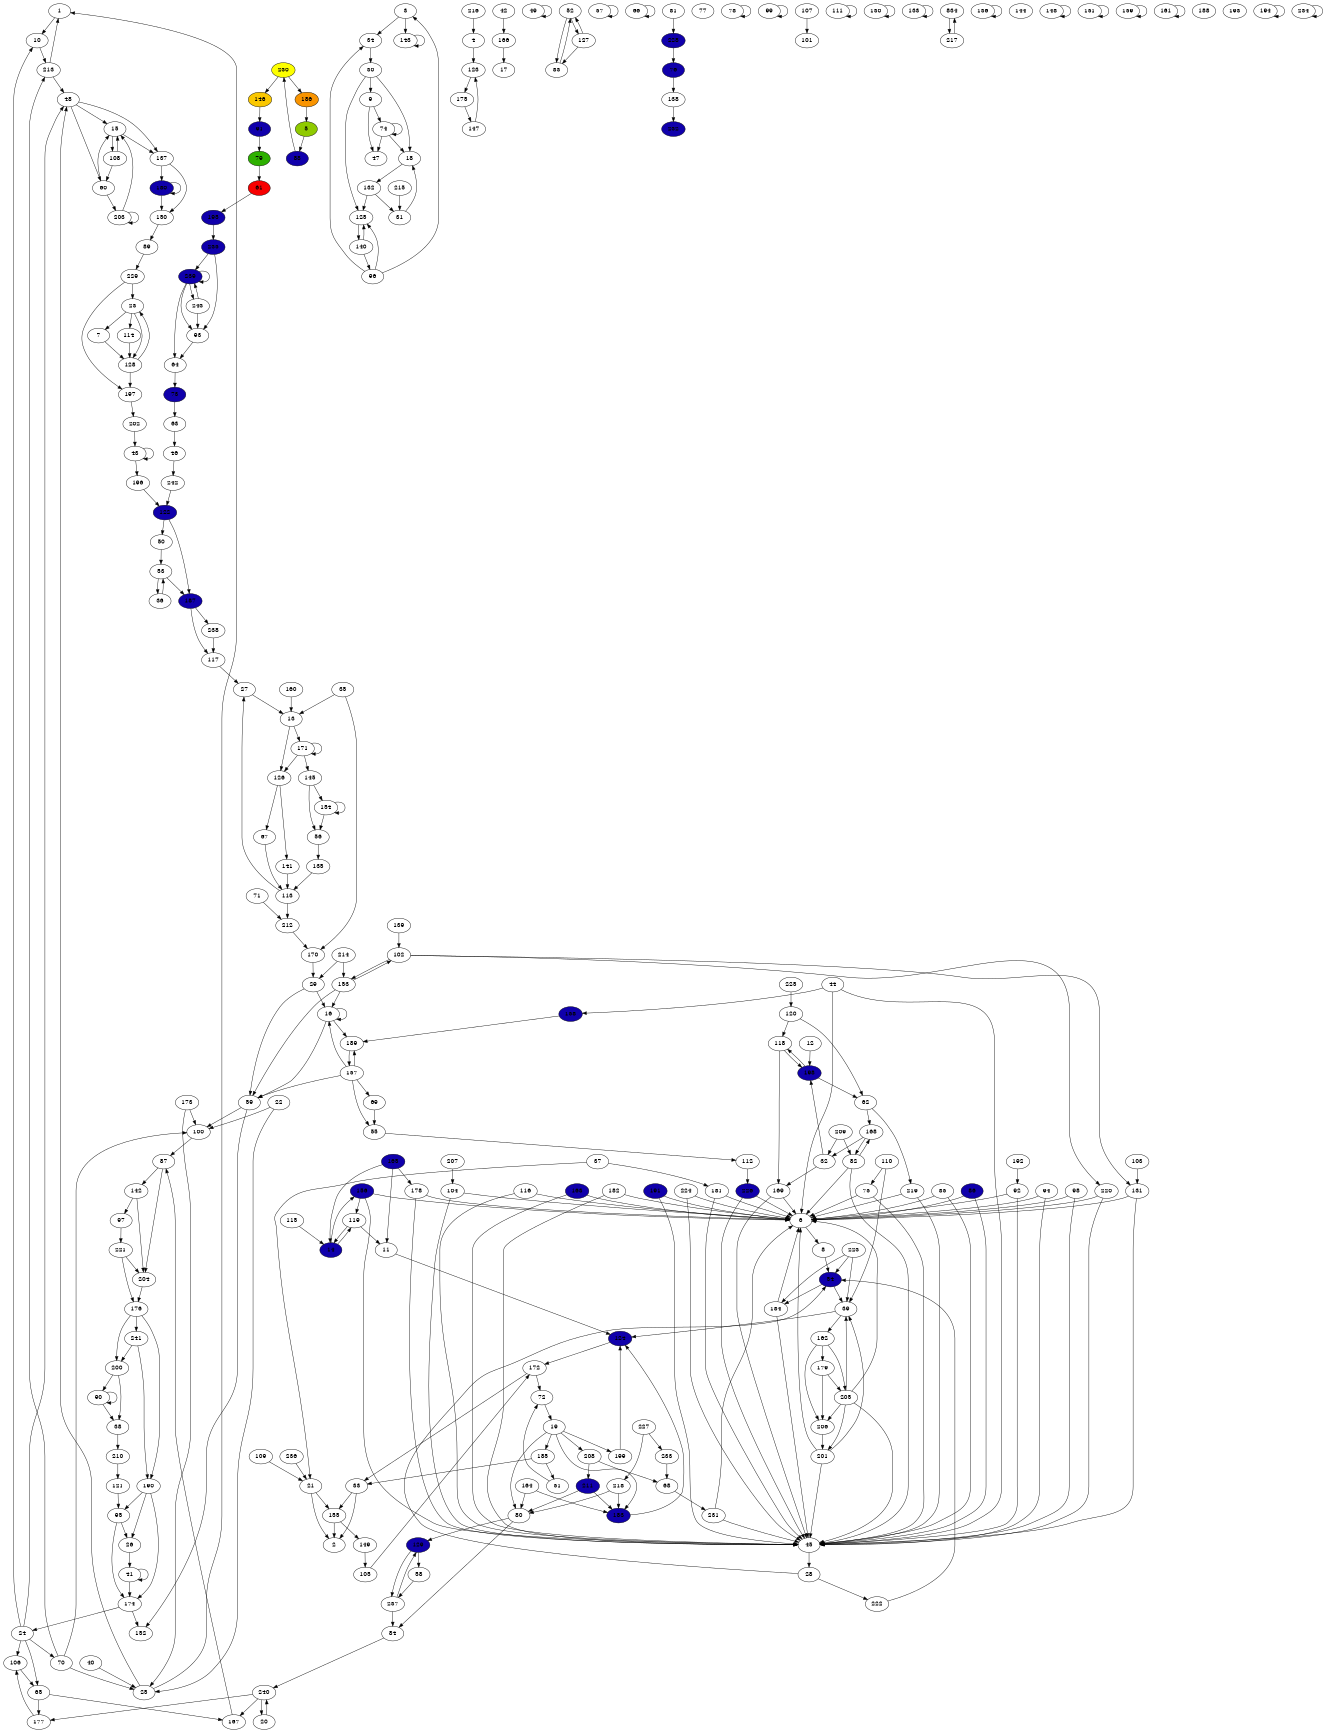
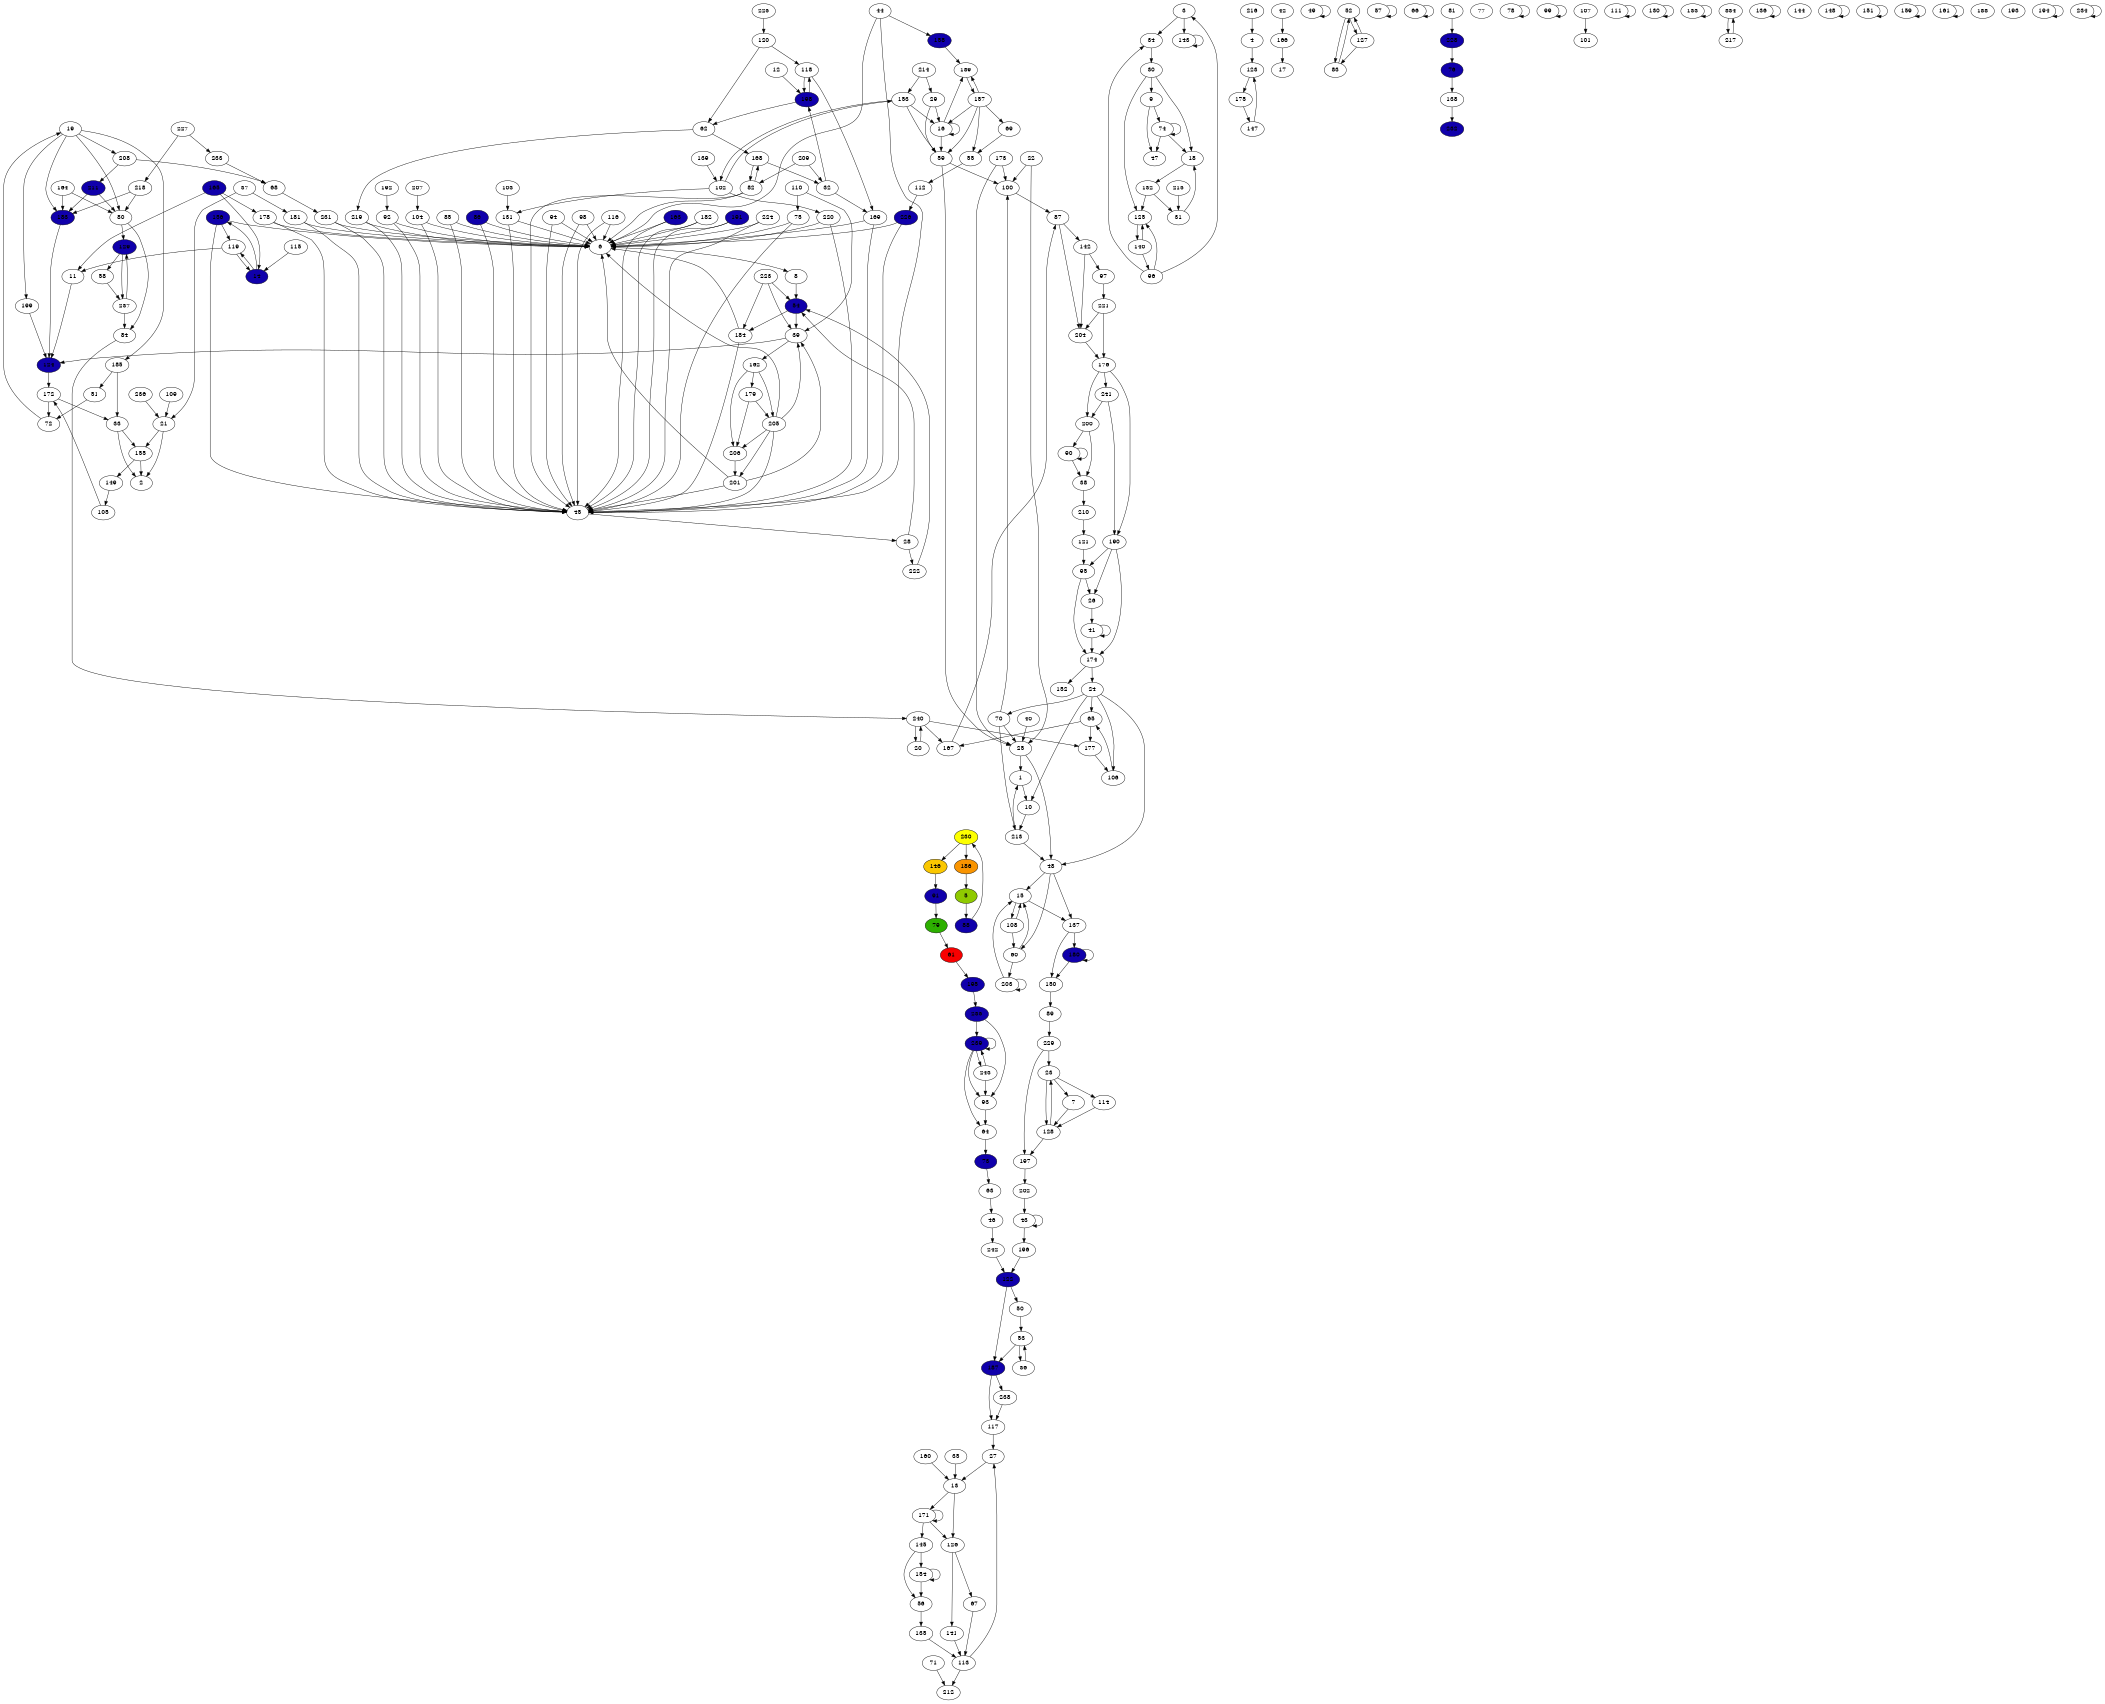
node "170": removed
edge "59" -> "152": now "59" -> "25"
